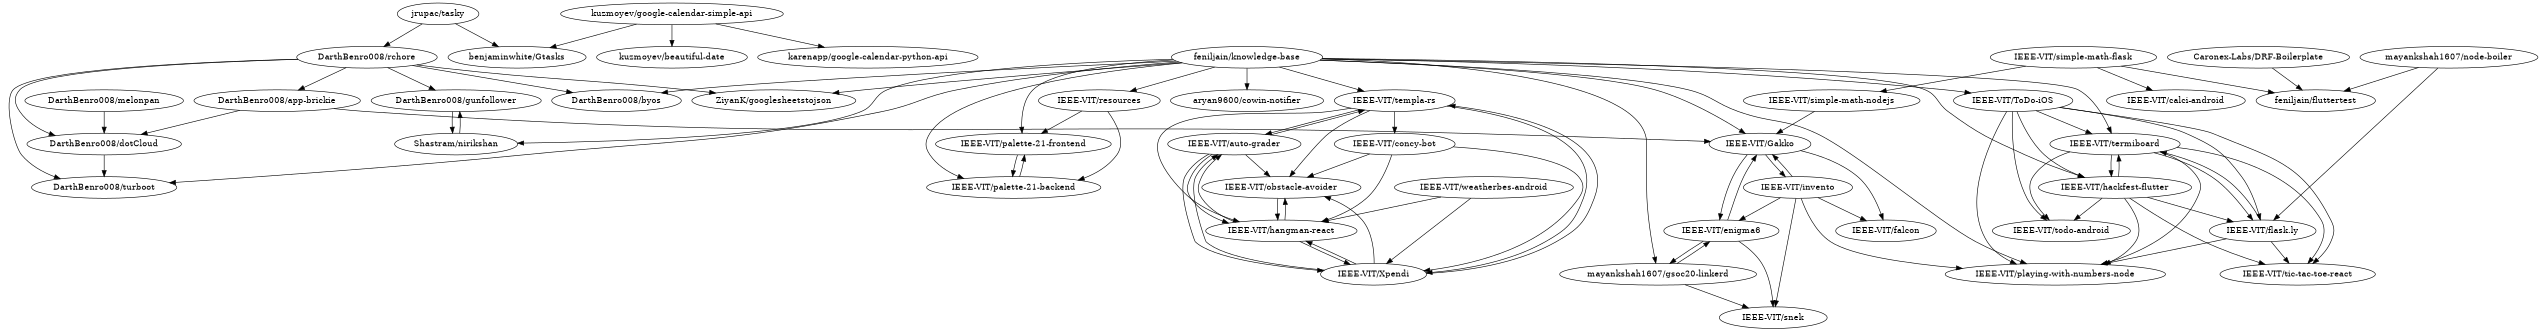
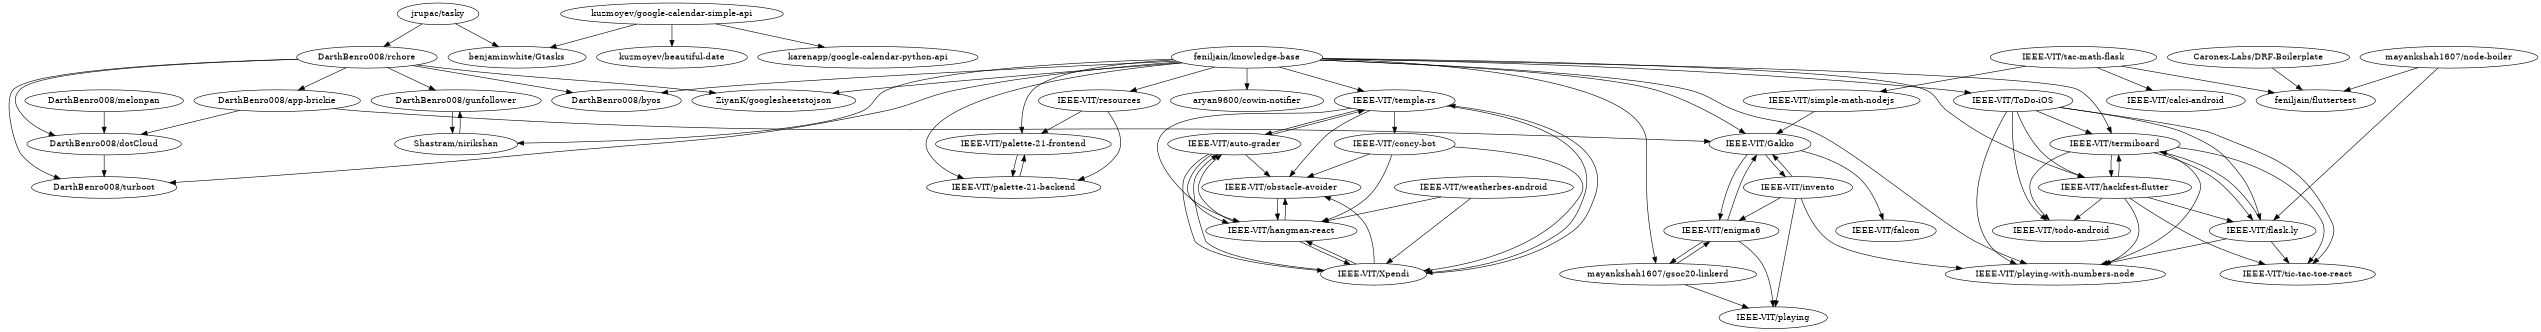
node "IEEE-VIT/simple-math-flask": label "IEEE-VIT/simple-math-flask" -> "IEEE-VIT/tac-math-flask"
edge "IEEE-VIT/invento" -> "IEEE-VIT/falcon": removed
node "IEEE-VIT/snek": label "IEEE-VIT/snek" -> "IEEE-VIT/playing"
